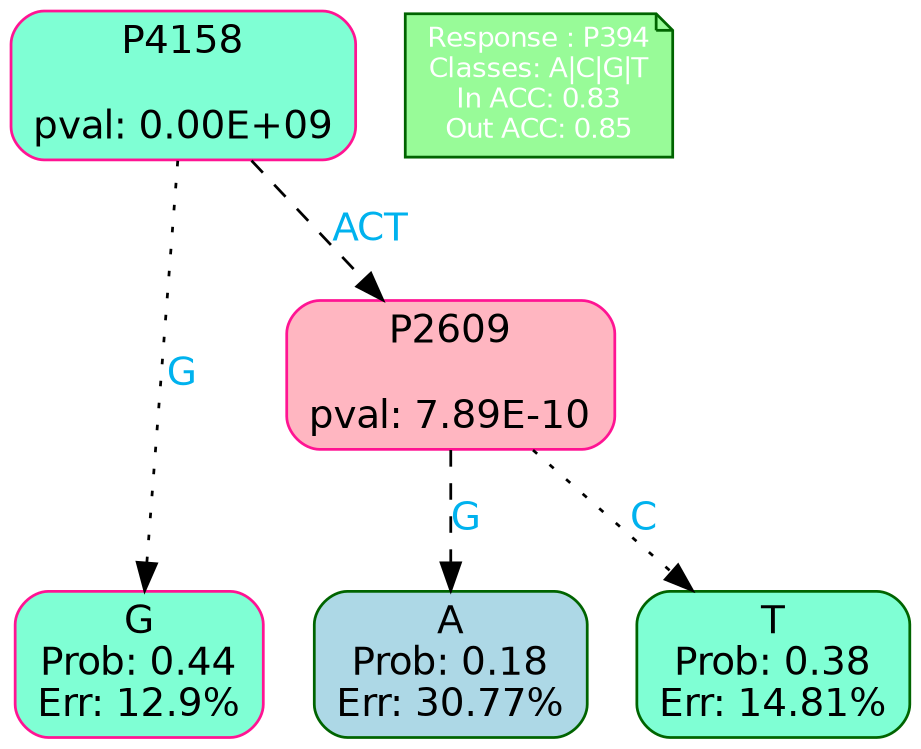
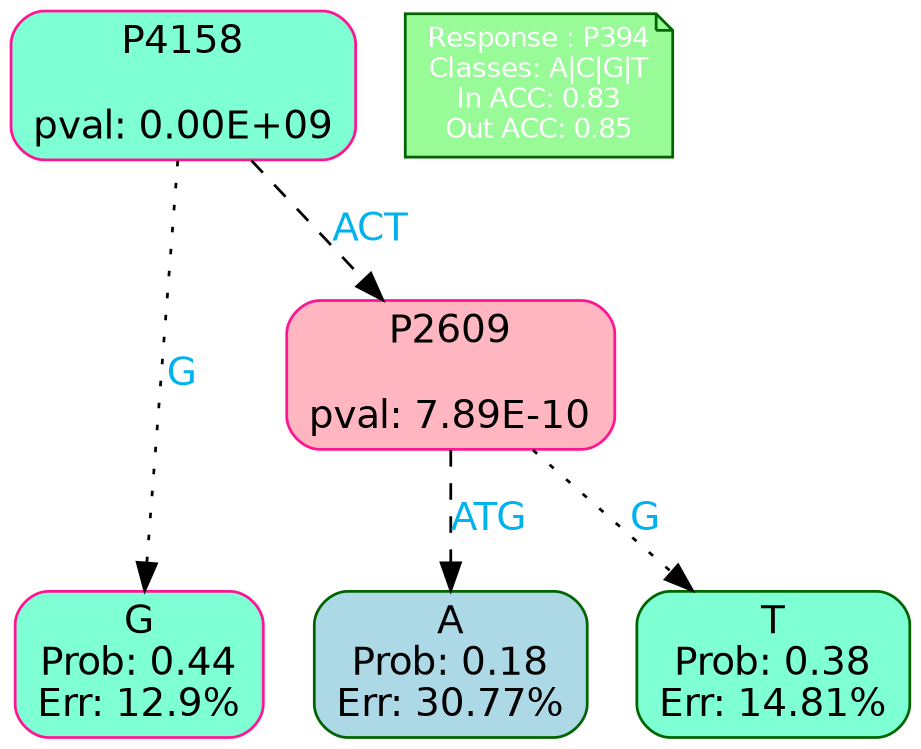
edge "P2609 pval: 7.89E-10" -> "A Prob: 0.18 Err: 30.77%": label "G" -> "ATG"
edge "P2609 pval: 7.89E-10" -> "T Prob: 0.38 Err: 14.81%": label "C" -> "G"
